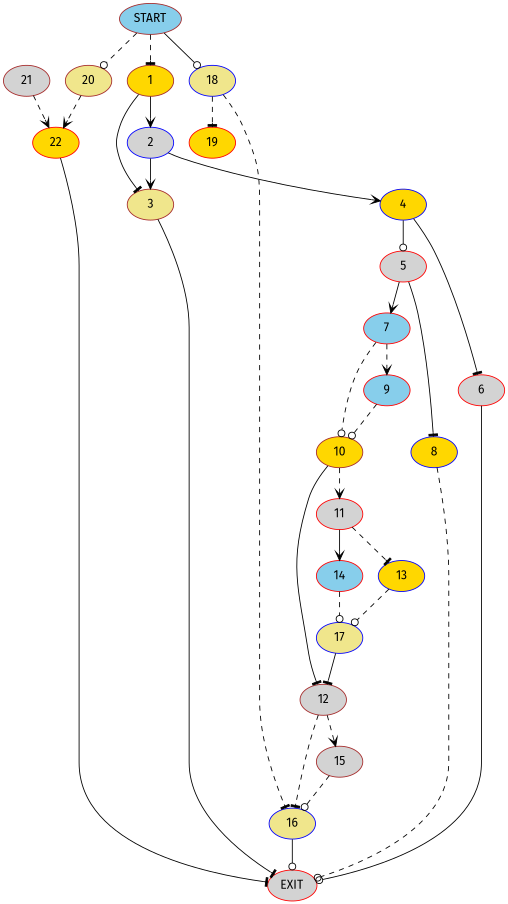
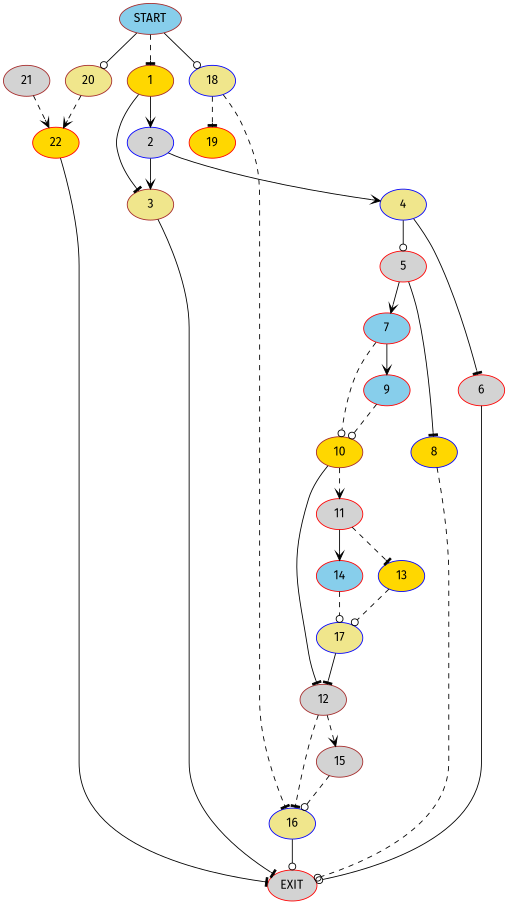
edge "START" -> "20": style dashed -> solid
node "4": fillcolor gold -> khaki
edge "7" -> "9": style dashed -> solid
